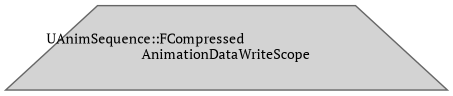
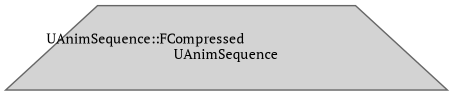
node "UAnimSequence::FCompressed AnimationDataWriteScope": label "UAnimSequence::FCompressed AnimationDataWriteScope" -> "UAnimSequence::FCompressed UAnimSequence"
